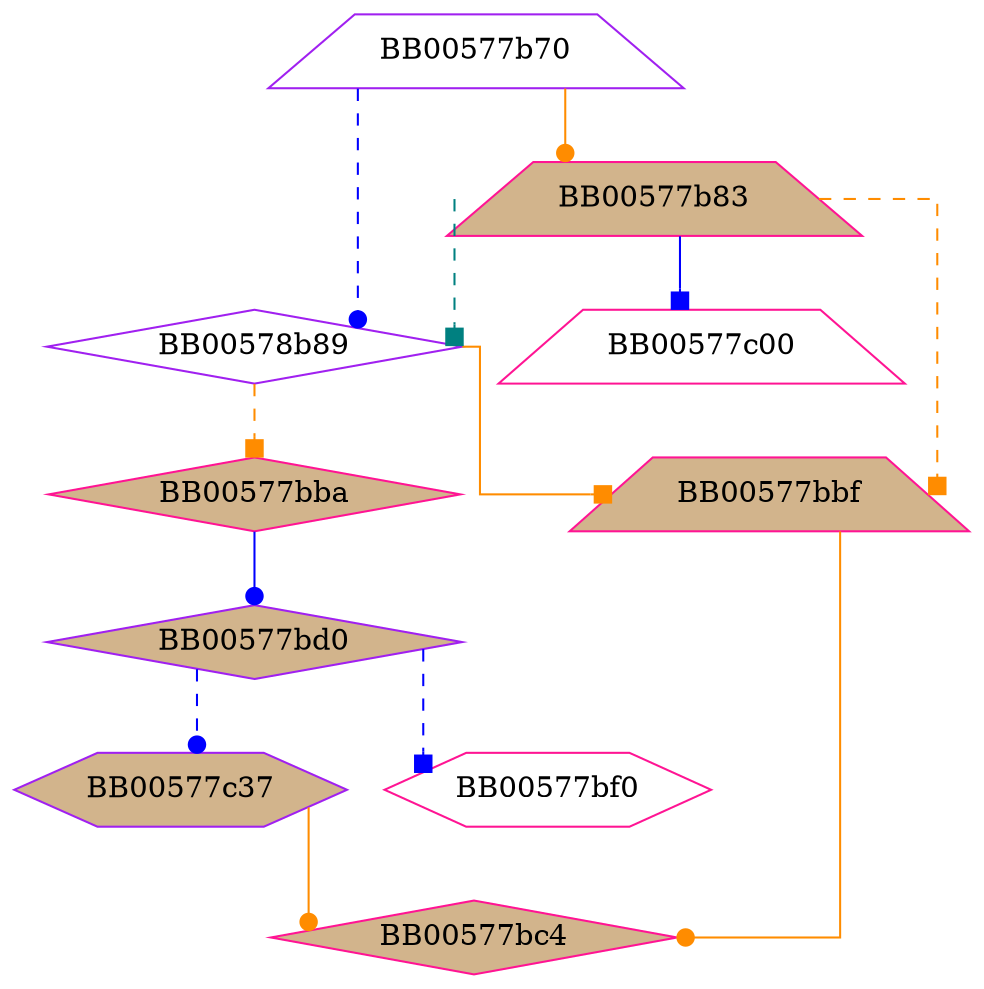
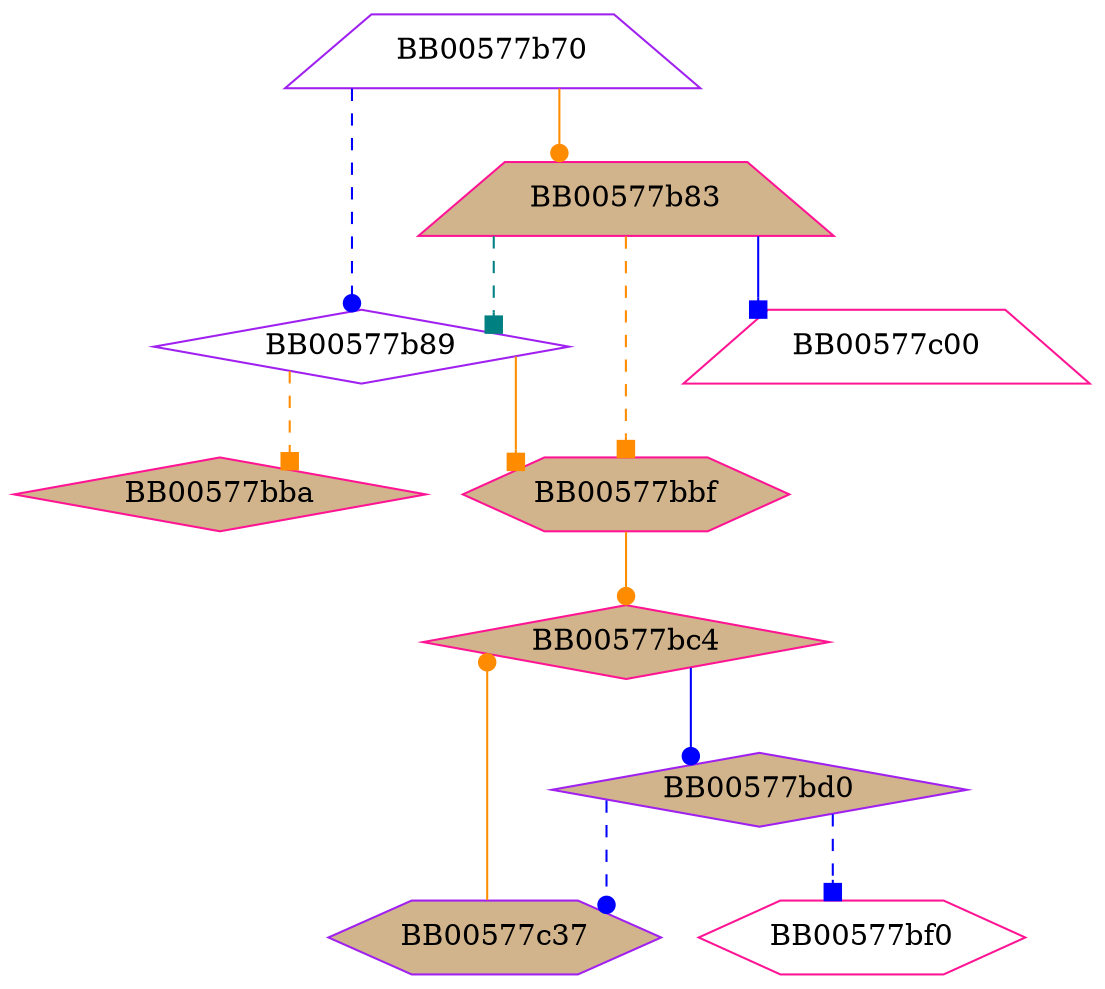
node "BB00578b89": label "BB00578b89" -> "BB00577b89"
node "BB00577bbf": shape trapezium -> hexagon
edge "BB00577bba" -> "BB00577bd0": now "BB00577bc4" -> "BB00577bd0"
